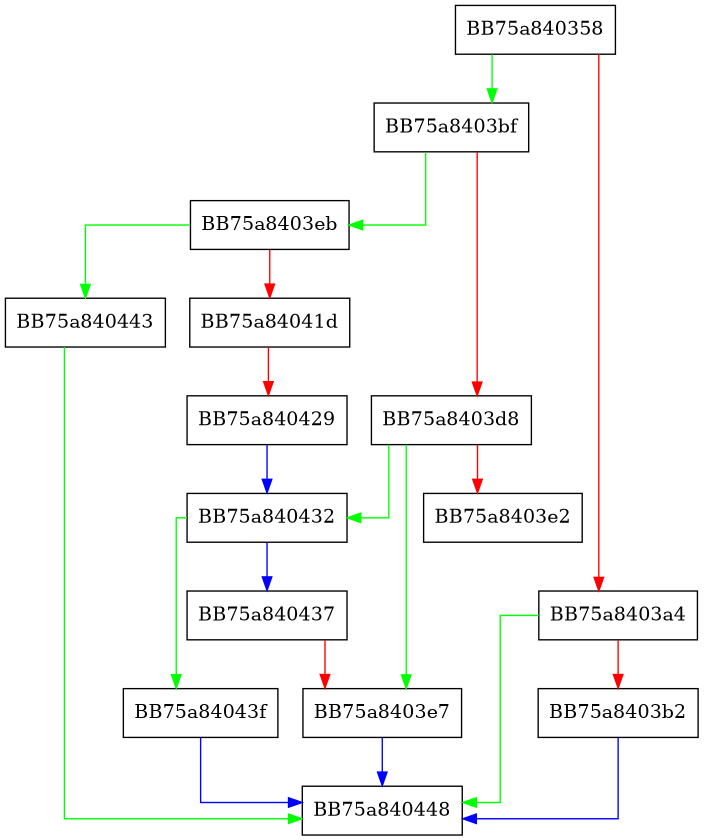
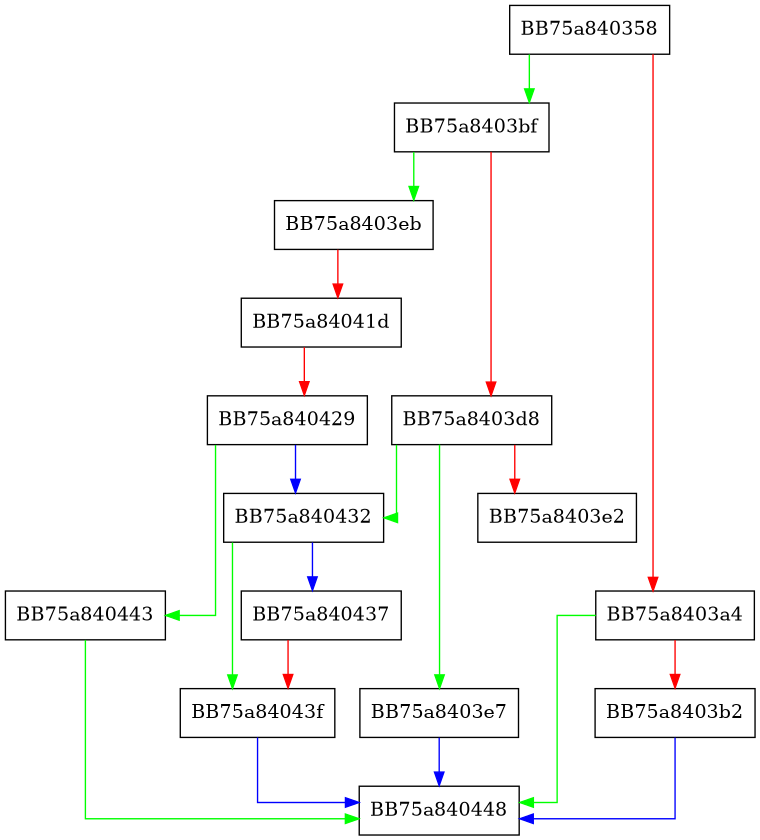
edge "BB75a8403eb" -> "BB75a840443": now "BB75a840429" -> "BB75a840443"
edge "BB75a840437" -> "BB75a8403e7": now "BB75a840437" -> "BB75a84043f"
